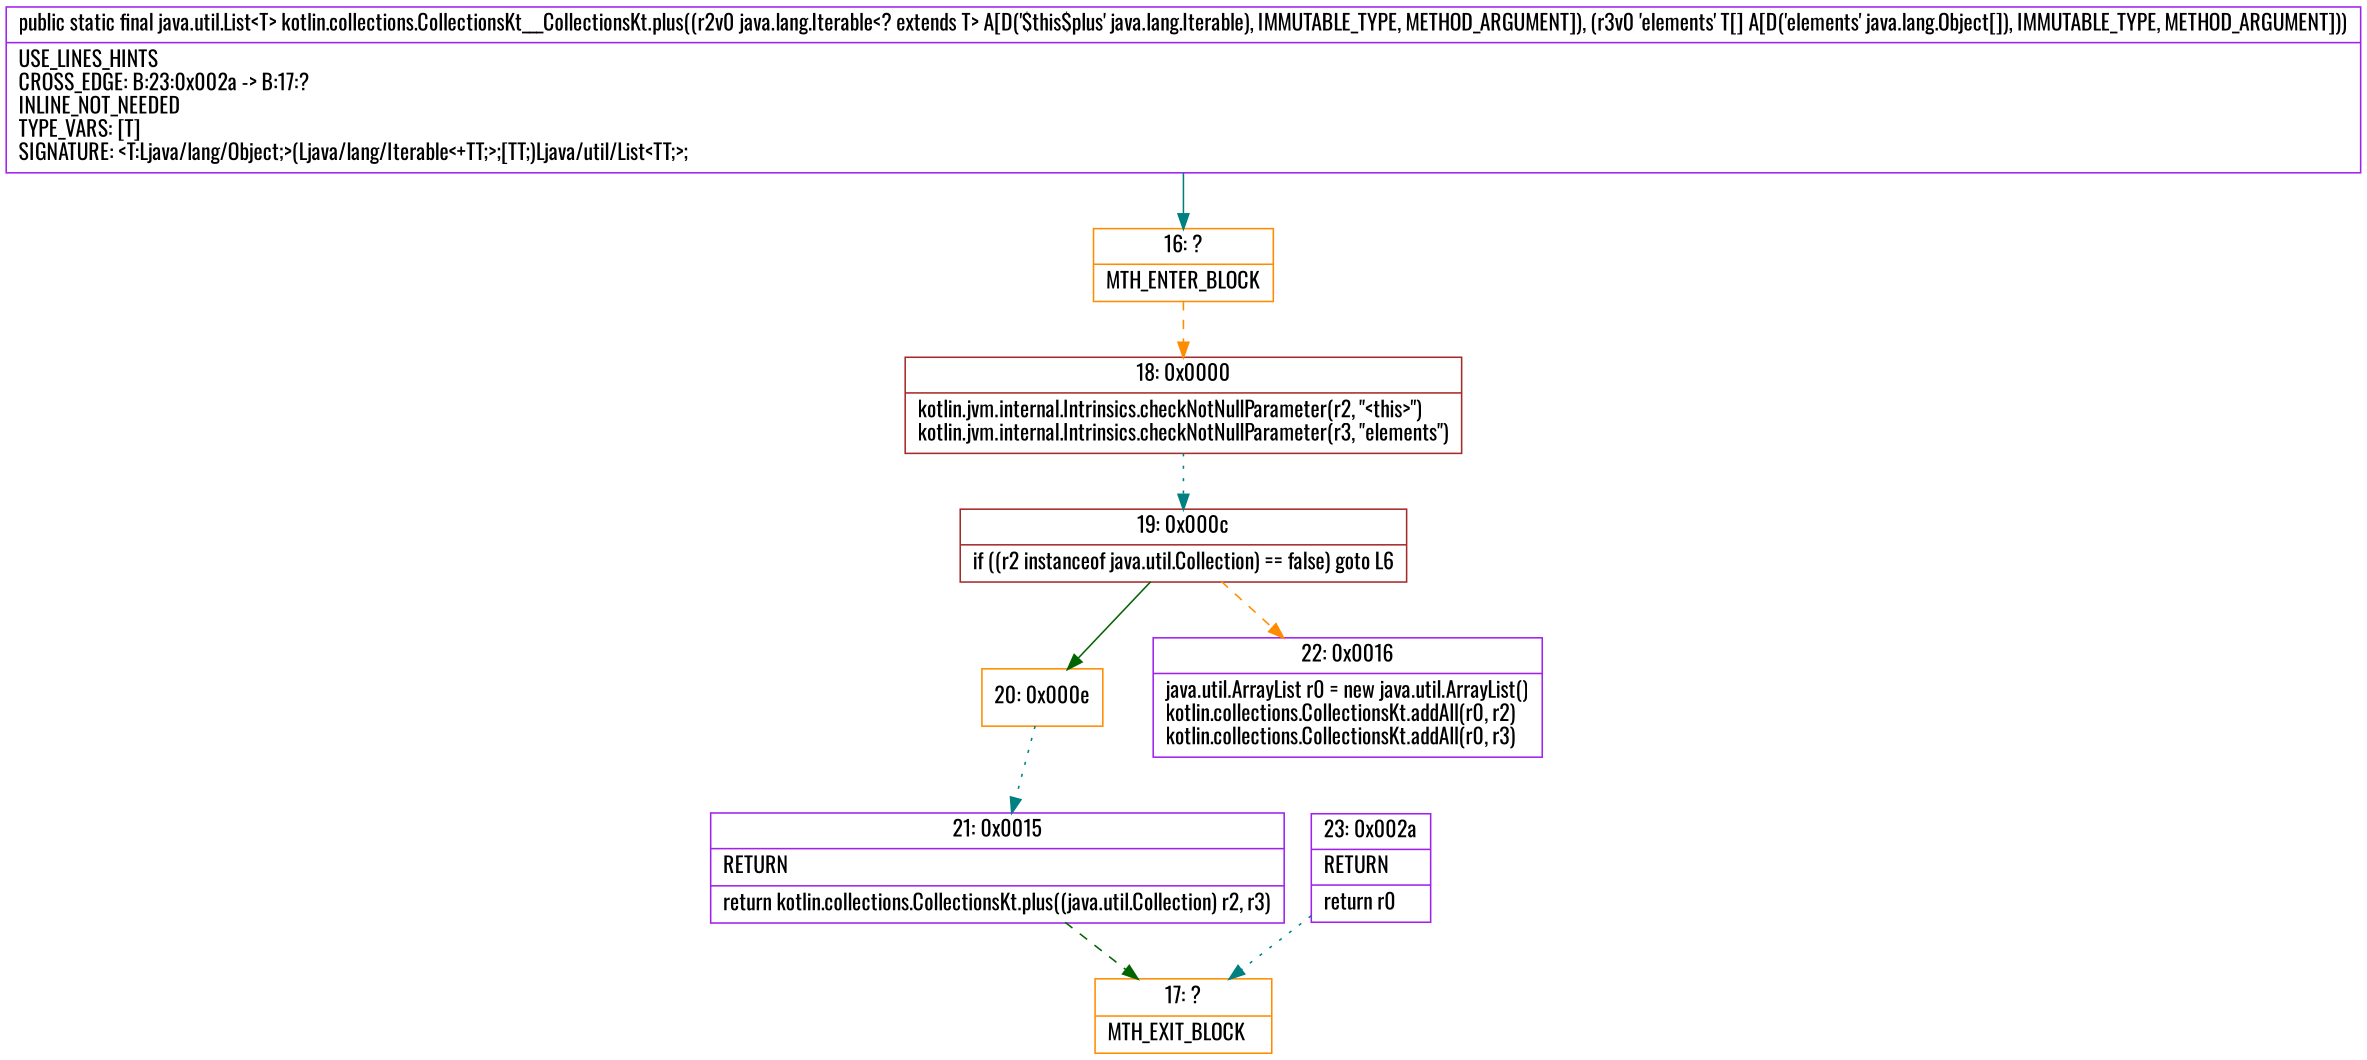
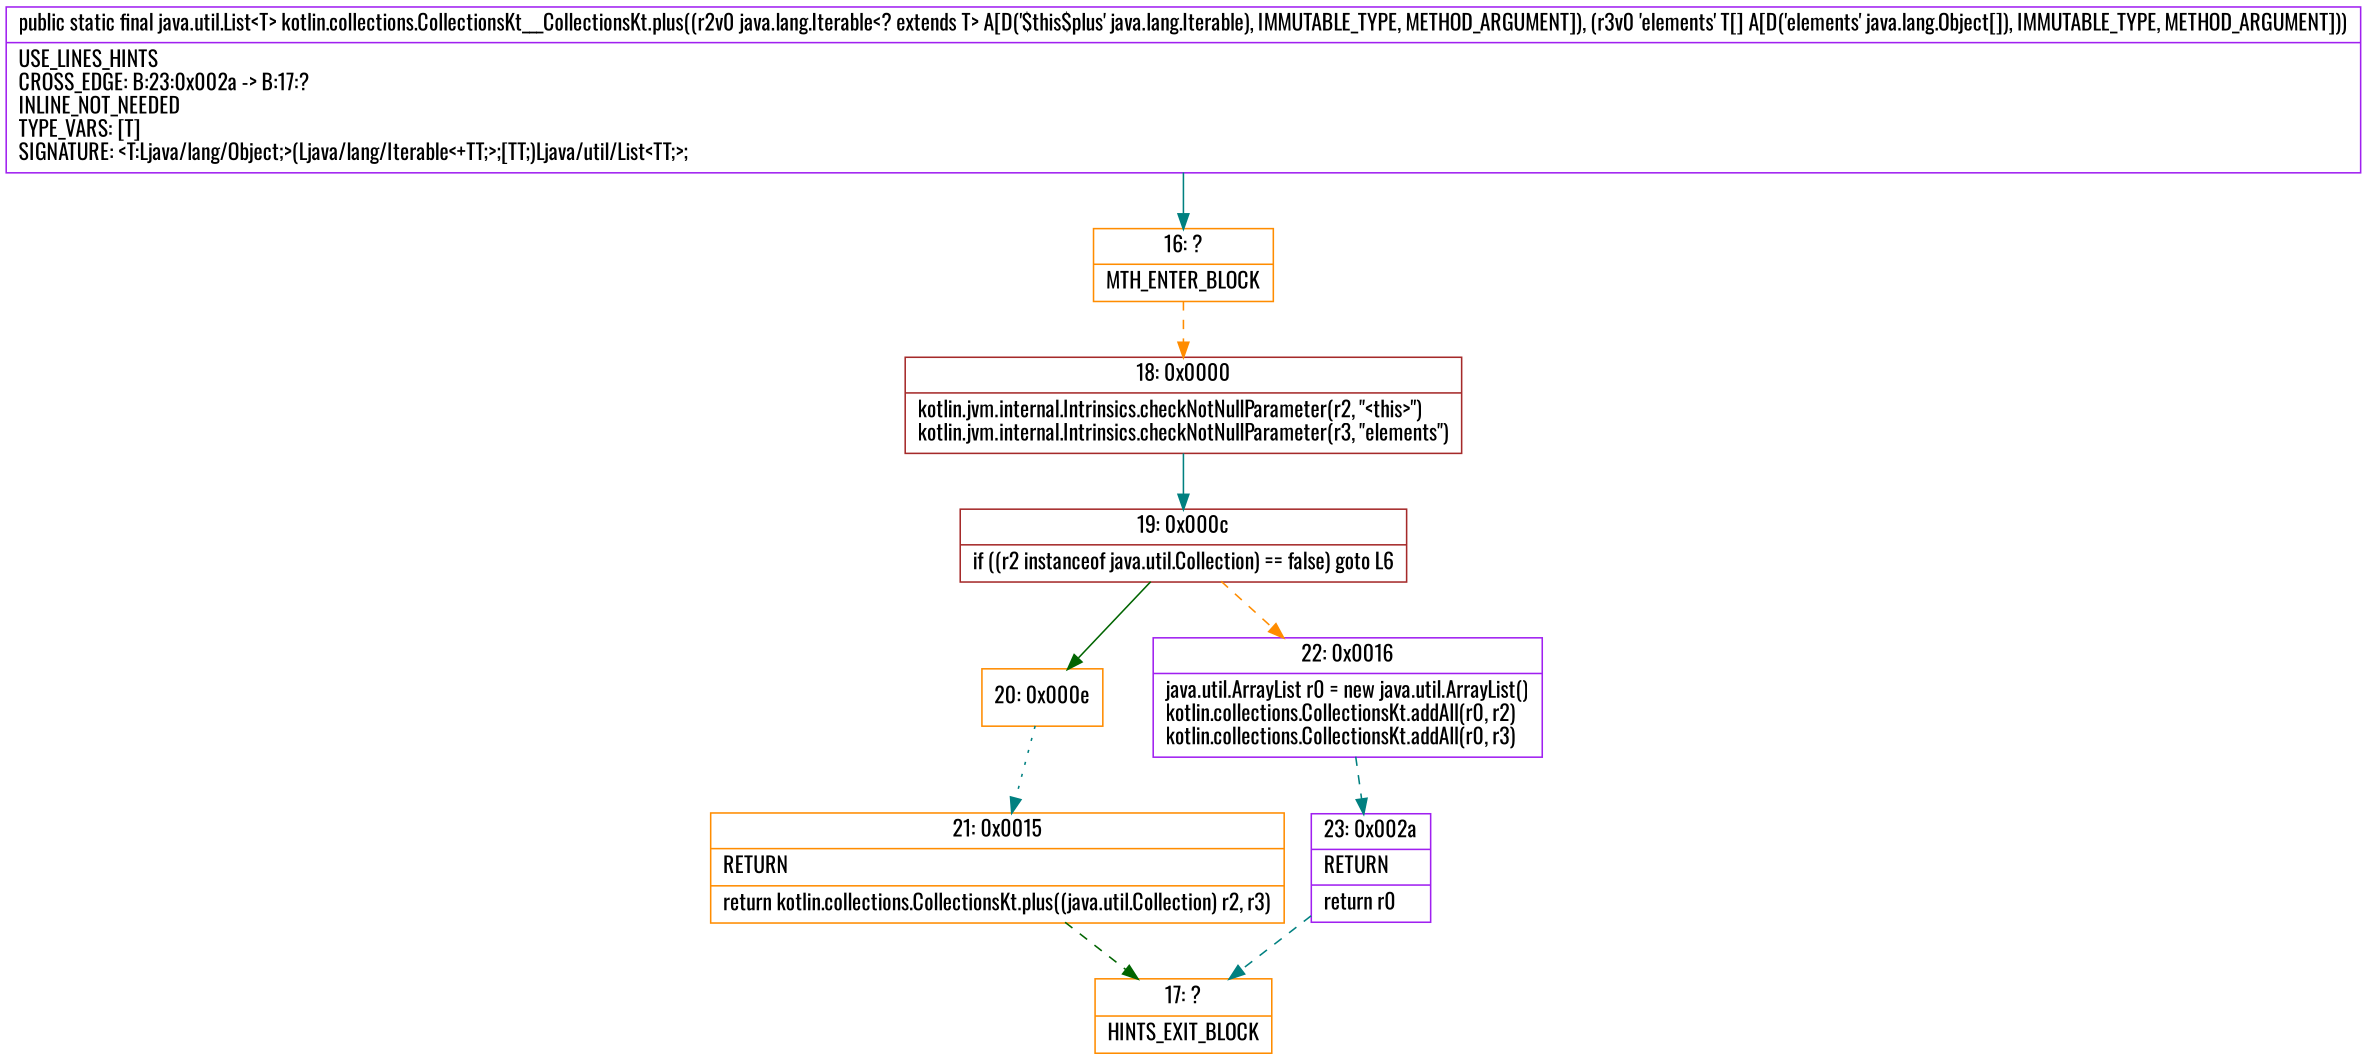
edge "18: 0x0000" -> "19: 0x000c": style dotted -> solid
edge "22: 0x0016" -> "23: 0x002a": added
node "21: 0x0015": color purple -> darkorange
edge "23: 0x002a" -> "17: ?": style dotted -> dashed
node "17: ?": text "MTH_EXIT_BLOCK" -> "HINTS_EXIT_BLOCK"
